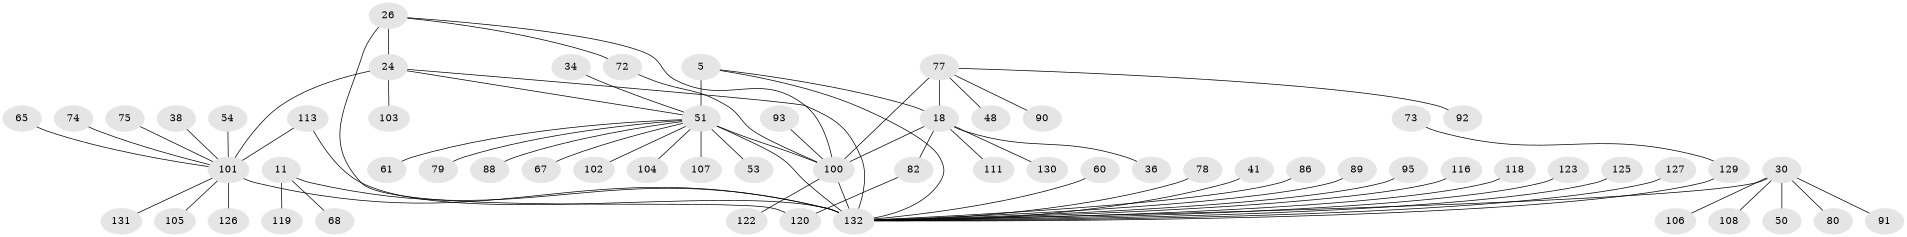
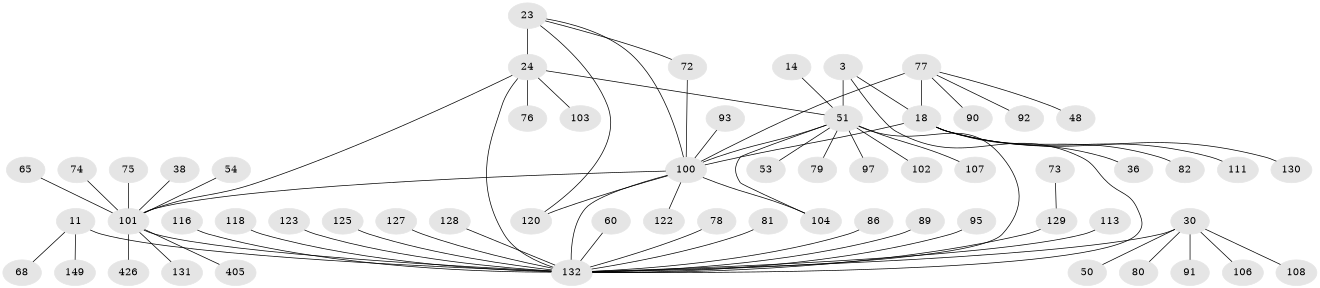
node "26": label "26" -> "23"
node "34": label "34" -> "14"
node "5": label "5" -> "3"
node "76": added
edge "113" -- "101": now "100" -- "101"
node "61": removed
node "88": removed
node "67": label "67" -> "97"
node "41": label "41" -> "81"
edge "100" -- "104": added
edge "82" -- "120": now "100" -- "120"
node "105": label "105" -> "405"
node "126": label "126" -> "426"
node "119": label "119" -> "149"
node "128": added
